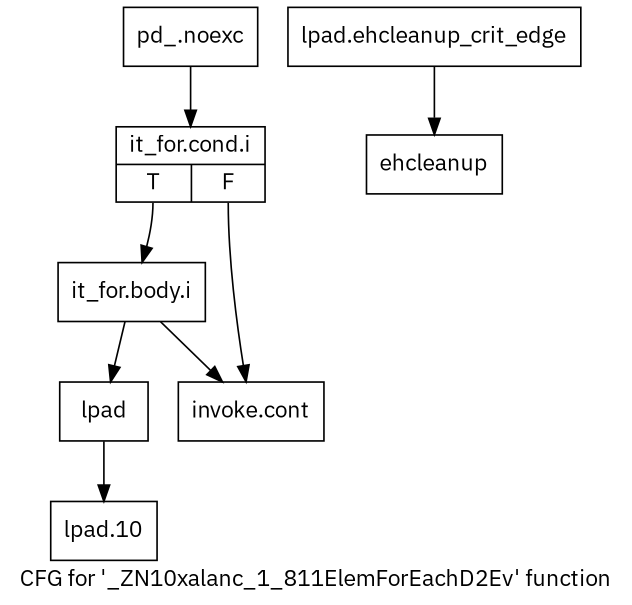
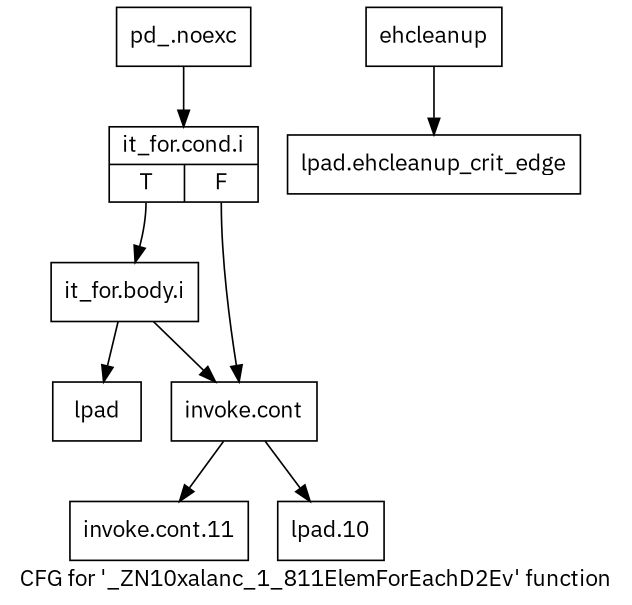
edge "lpad.ehcleanup_crit_edge" -> "ehcleanup": reversed
edge "lpad" -> "lpad.10": now "invoke.cont" -> "lpad.10"
node "invoke.cont.11": added
